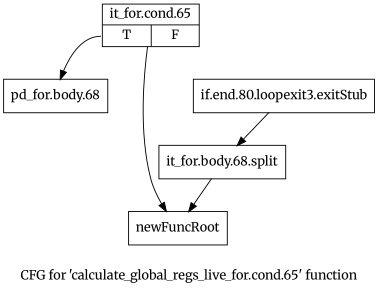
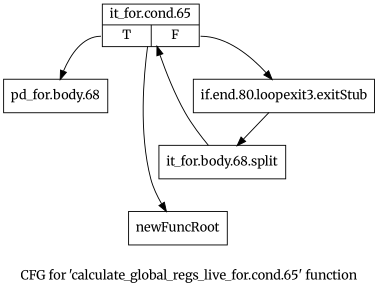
edge "it_for.cond.65" -> "if.end.80.loopexit3.exitStub": added
edge "it_for.body.68.split" -> "newFuncRoot": now "it_for.body.68.split" -> "it_for.cond.65"
